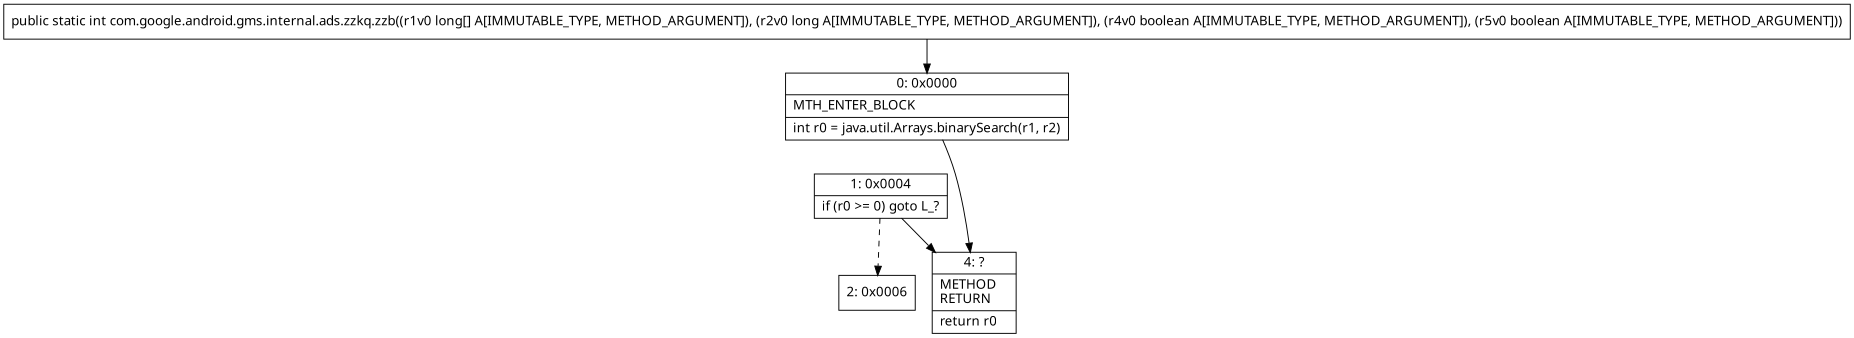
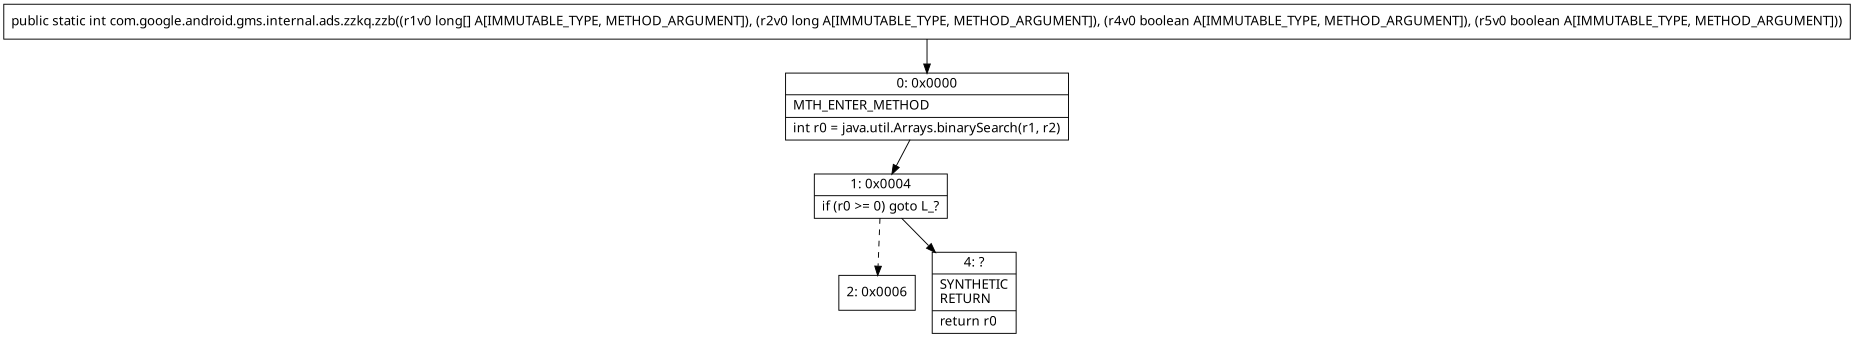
node "0: 0x0000": text "MTH_ENTER_BLOCK" -> "MTH_ENTER_METHOD"
edge "0: 0x0000" -> "4: ?": now "0: 0x0000" -> "1: 0x0004"
node "4: ?": text "METHOD" -> "SYNTHETIC"
